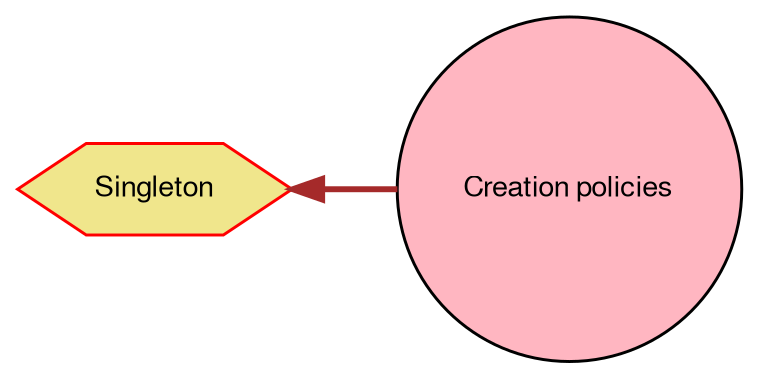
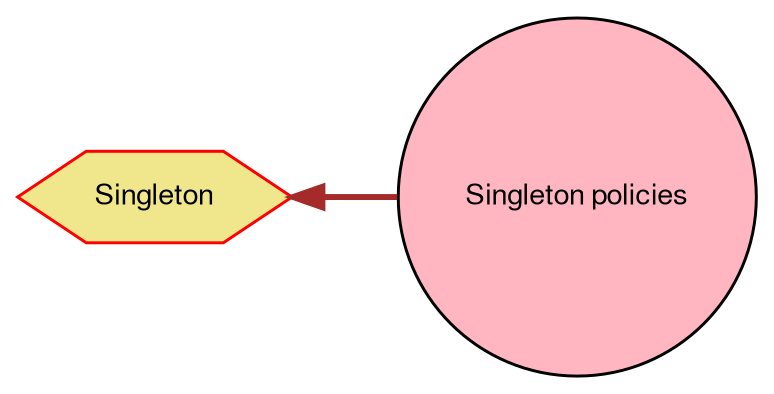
node "Creation policies": label "Creation policies" -> "Singleton policies"
